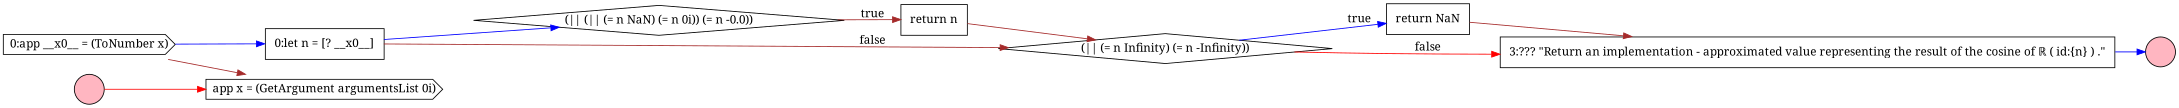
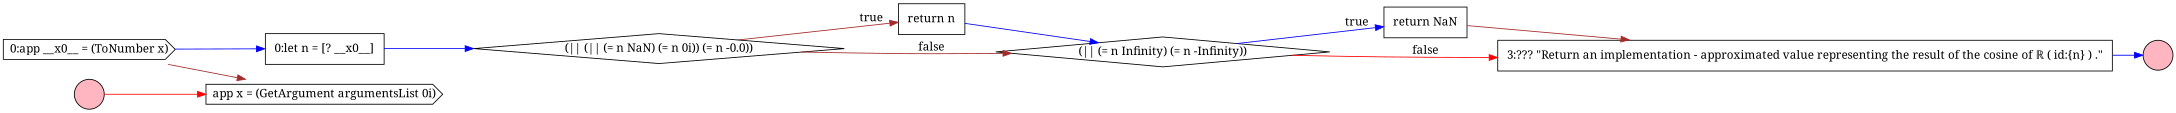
edge "return n" -> "(|| (= n Infinity) (= n -Infinity))": color brown -> blue
edge "0:let n = [? __x0__]" -> "(|| (= n Infinity) (= n -Infinity))": now "(|| (|| (= n NaN) (= n 0i)) (= n -0.0))" -> "(|| (= n Infinity) (= n -Infinity))"
